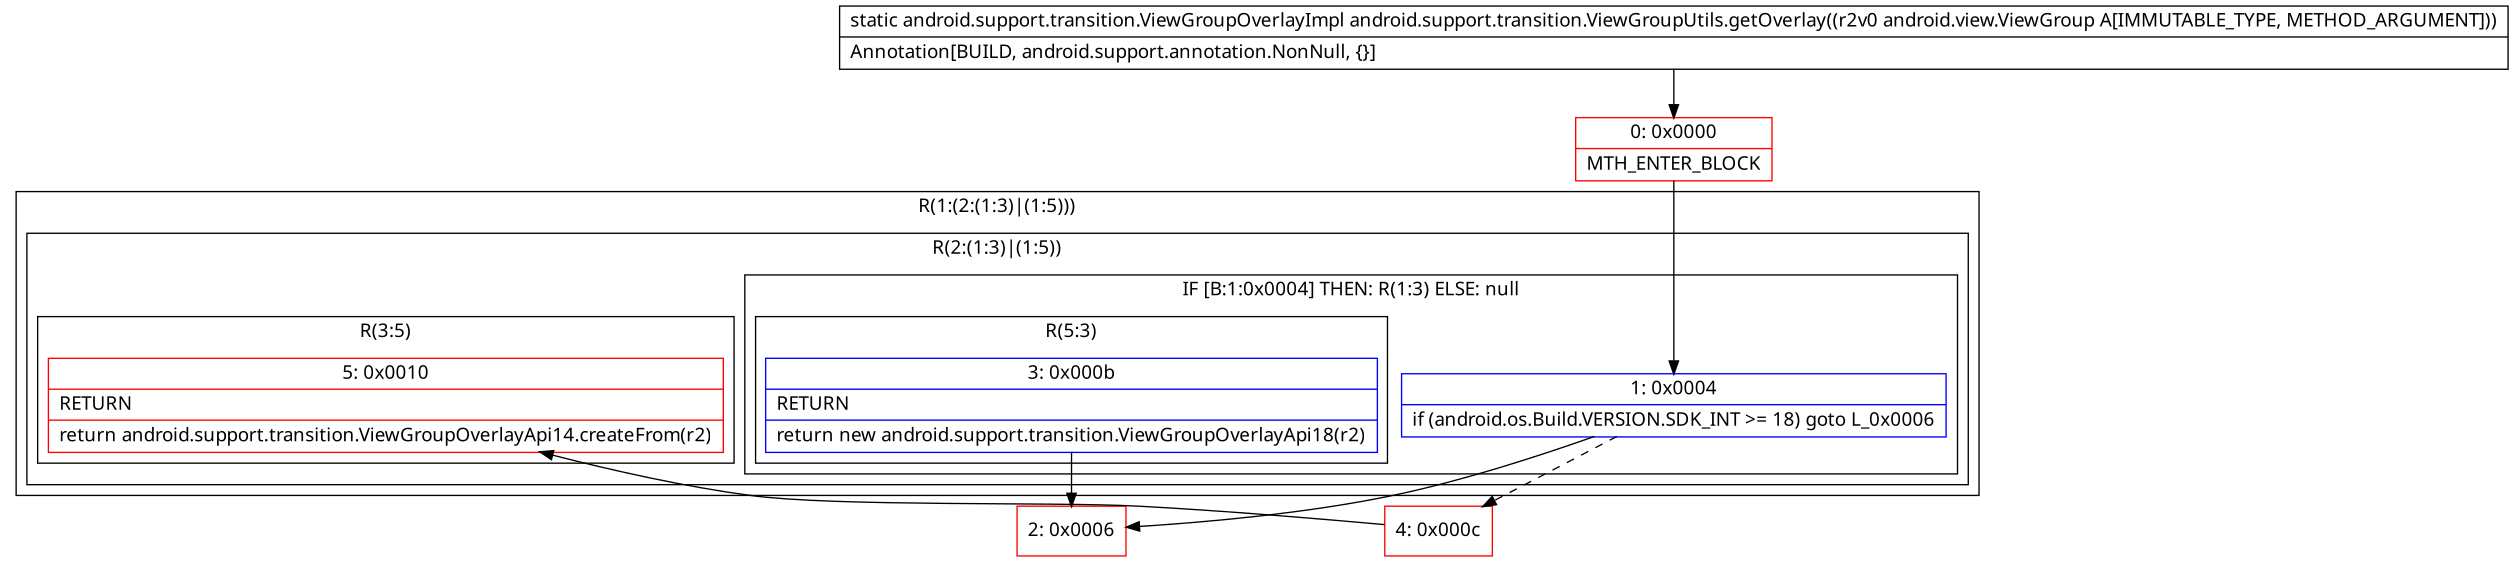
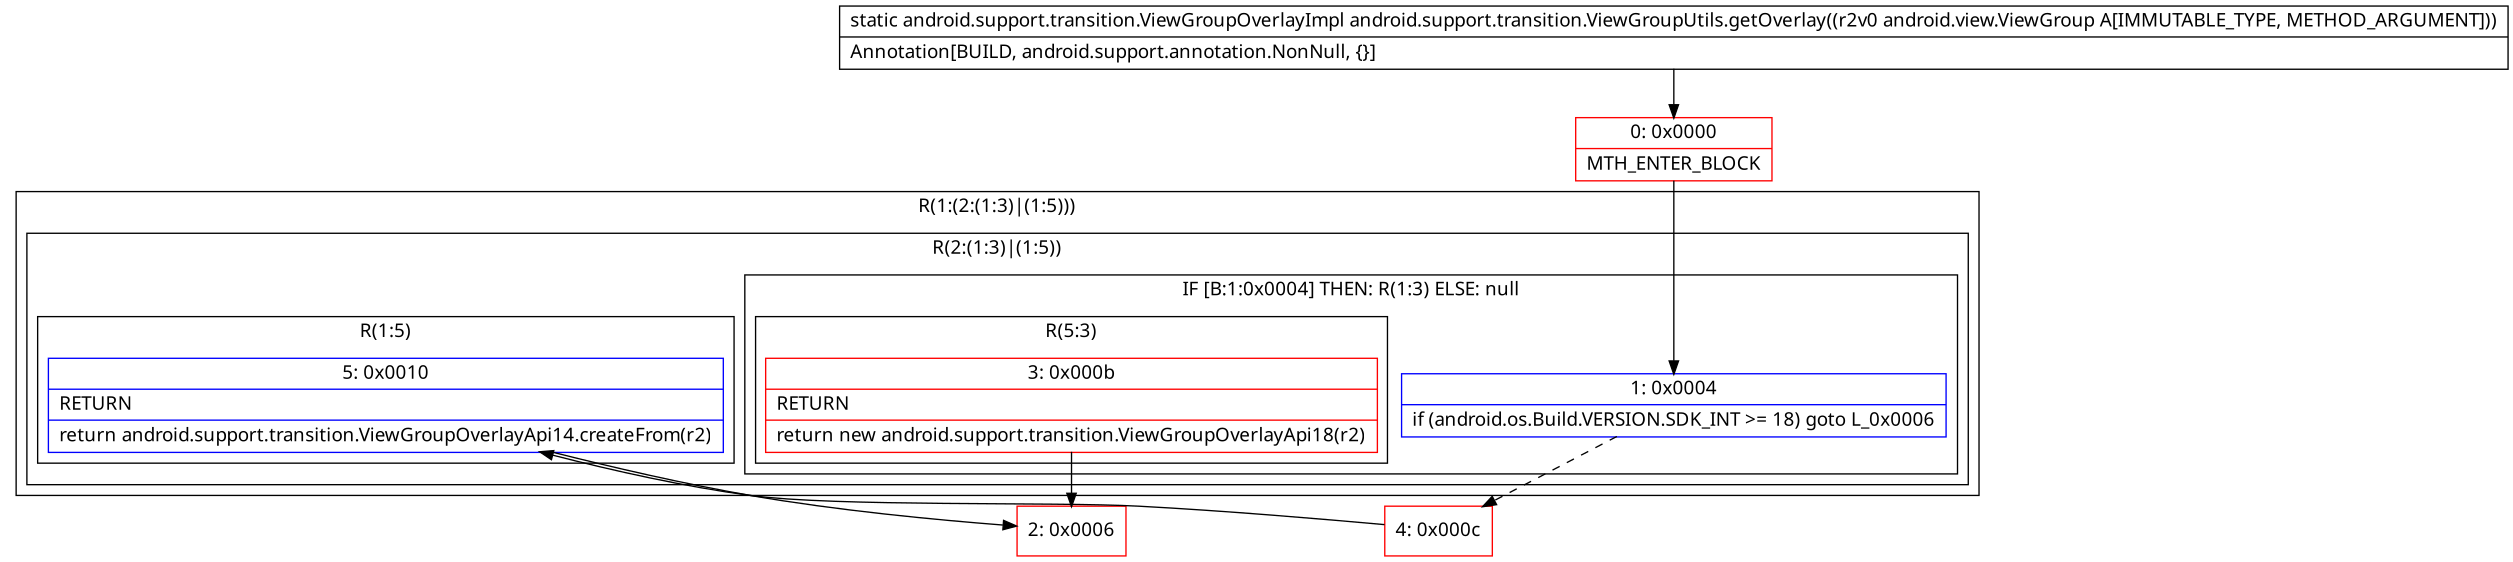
cluster "R(3:5)": label "R(3:5)" -> "R(1:5)"
node "5: 0x0010": color red -> blue
node "3: 0x000b": color blue -> red
edge "1: 0x0004" -> "2: 0x0006": now "5: 0x0010" -> "2: 0x0006"
